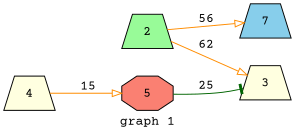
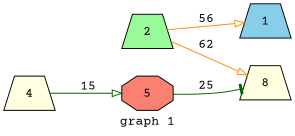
node "7": label "7" -> "1"
node "3": label "3" -> "8"
edge "4" -> "5": color darkorange -> darkgreen
